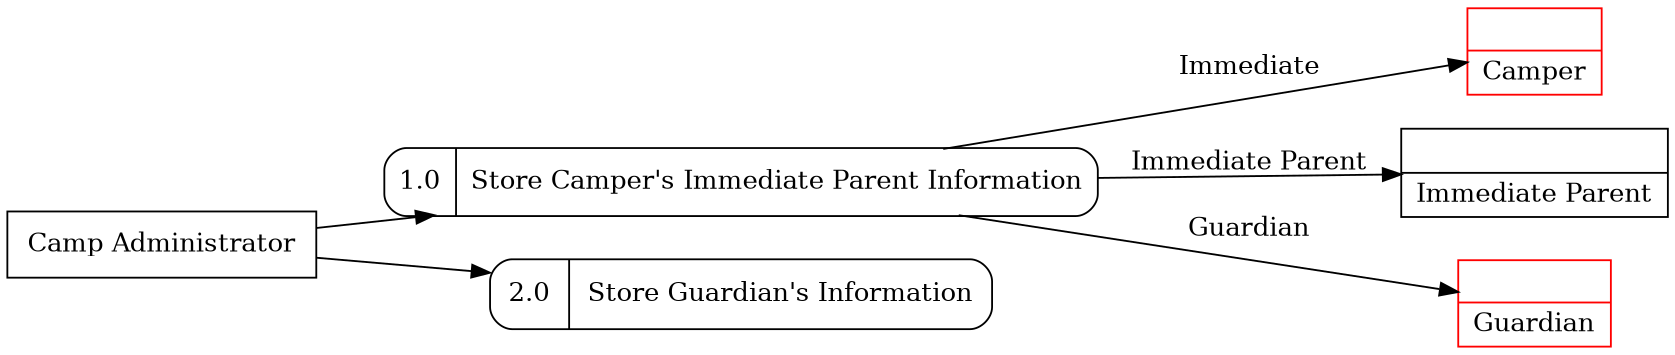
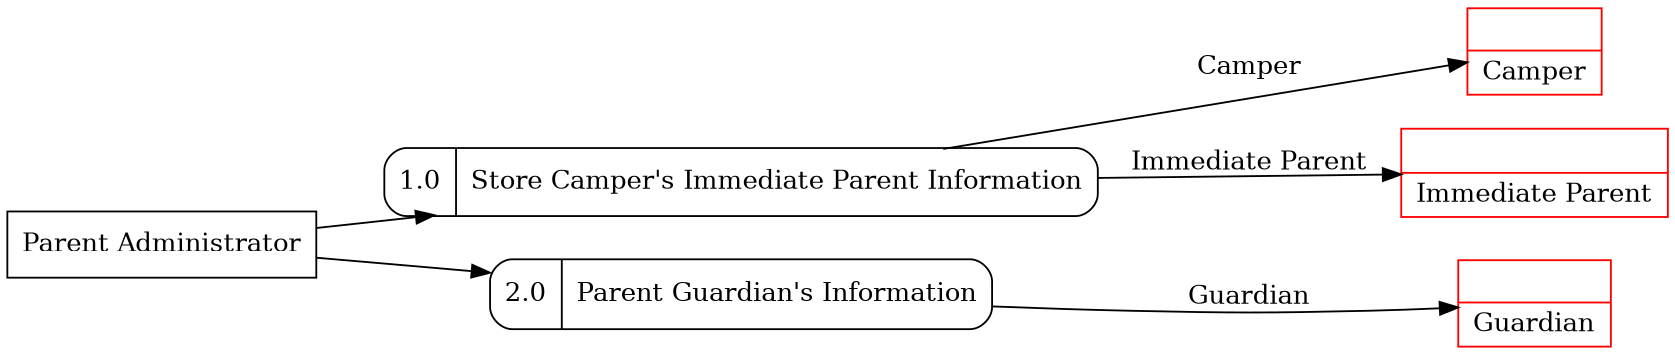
edge "1.0" -> "Camper": label "Immediate" -> "Camper"
node "Immediate Parent": color black -> red
node "Camp Administrator": label "Camp Administrator" -> "Parent Administrator"
edge "1.0" -> "Guardian": now "2.0" -> "Guardian"
node "2.0": text "Store Guardian's Information" -> "Parent Guardian's Information"
